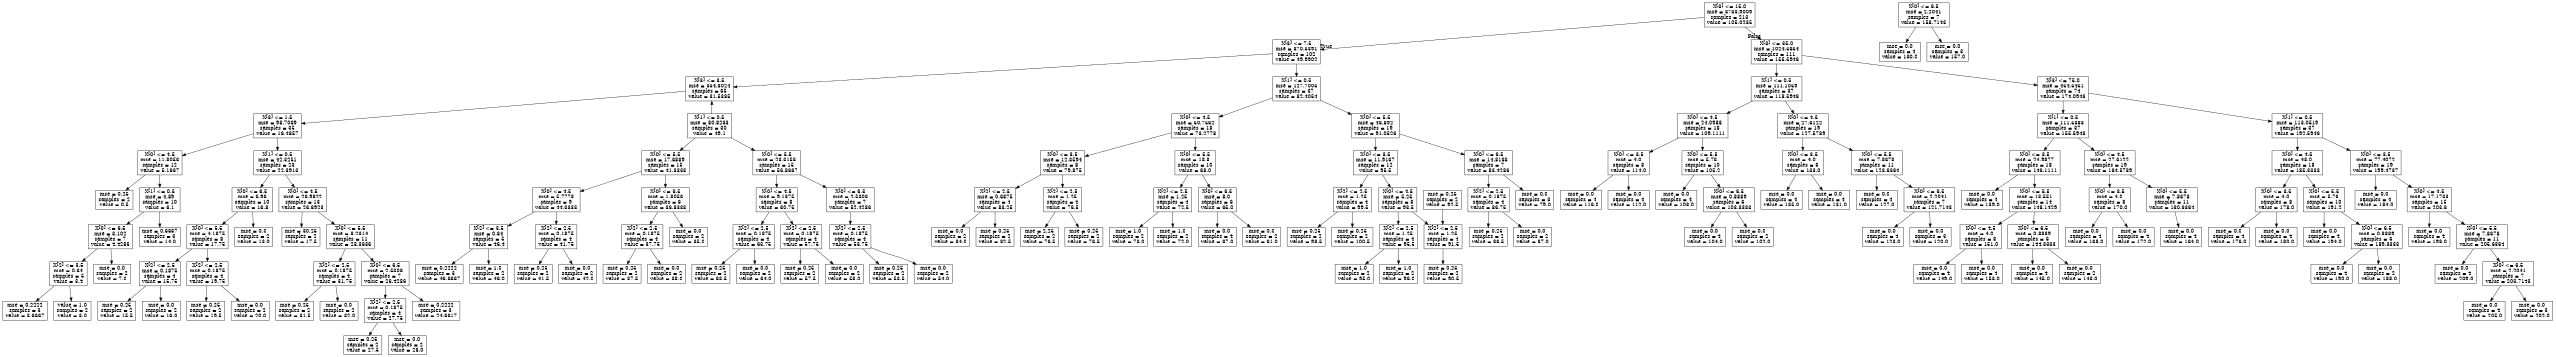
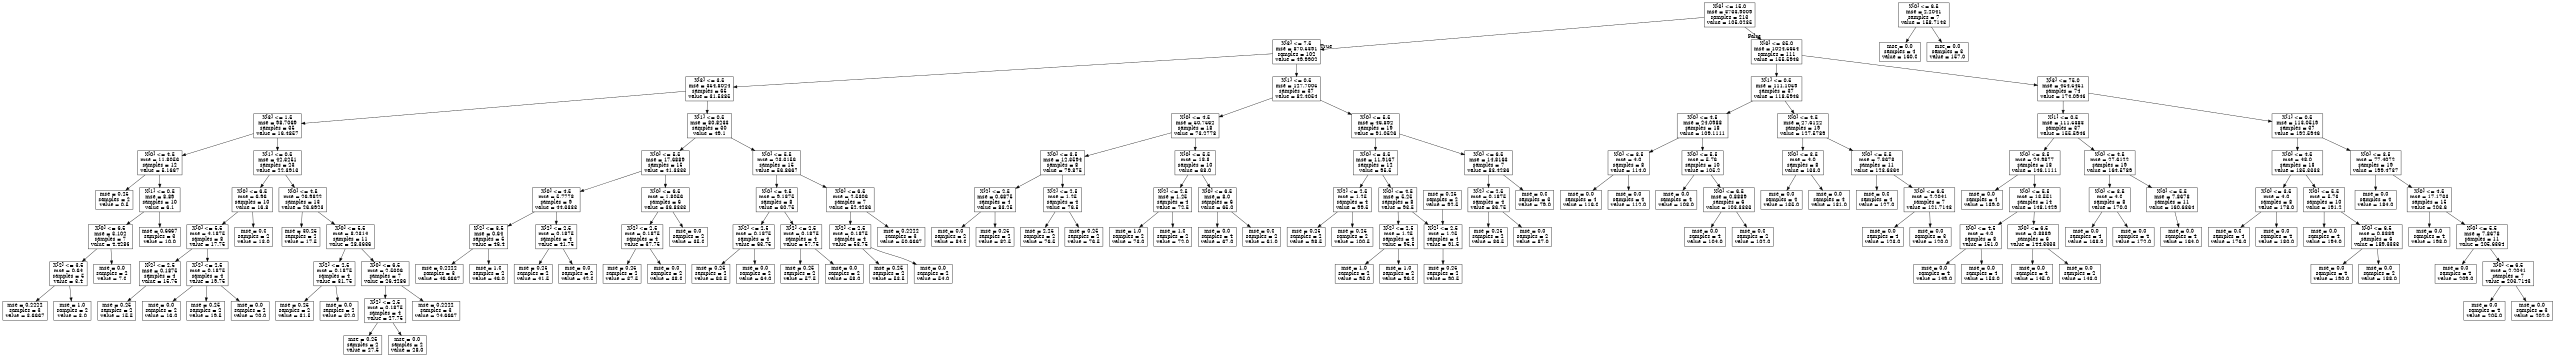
edge "X[1] <= 0.5 mse = 80.8233 samples = 30 value = 49.1" -> "X[3] <= 3.5 mse = 354.8024 samples = 65 value = 31.5385": reversed
node "X[1] <= 0.5 mse = 4.89 samples = 10 value = 6.1": label "X[1] <= 0.5 mse = 4.89 samples = 10 value = 6.1" -> "X[1] <= 0.5 mse = 8.89 samples = 10 value = 6.1"
node "mse = 0.6667 samples = 3 value = 14.0": label "mse = 0.6667 samples = 3 value = 14.0" -> "mse = 0.6667 samples = 3 value = 10.0"
node "mse = 0.2222 samples = 3 value = 50.6667": added
edge "X[2] <= 2.5 mse = 0.1875 samples = 4 value = 15.75" -> "mse = 0.0 samples = 2 value = 16.0": now "X[2] <= 2.5 mse = 0.1875 samples = 4 value = 19.75" -> "mse = 0.0 samples = 2 value = 16.0"
node "value = 1.0 samples = 2 value = 3.0": label "value = 1.0 samples = 2 value = 3.0" -> "mse = 1.0 samples = 2 value = 3.0"
node "mse = 0.2222 samples = 3 value = 24.6617": label "mse = 0.2222 samples = 3 value = 24.6617" -> "mse = 0.2222 samples = 3 value = 24.6667"
